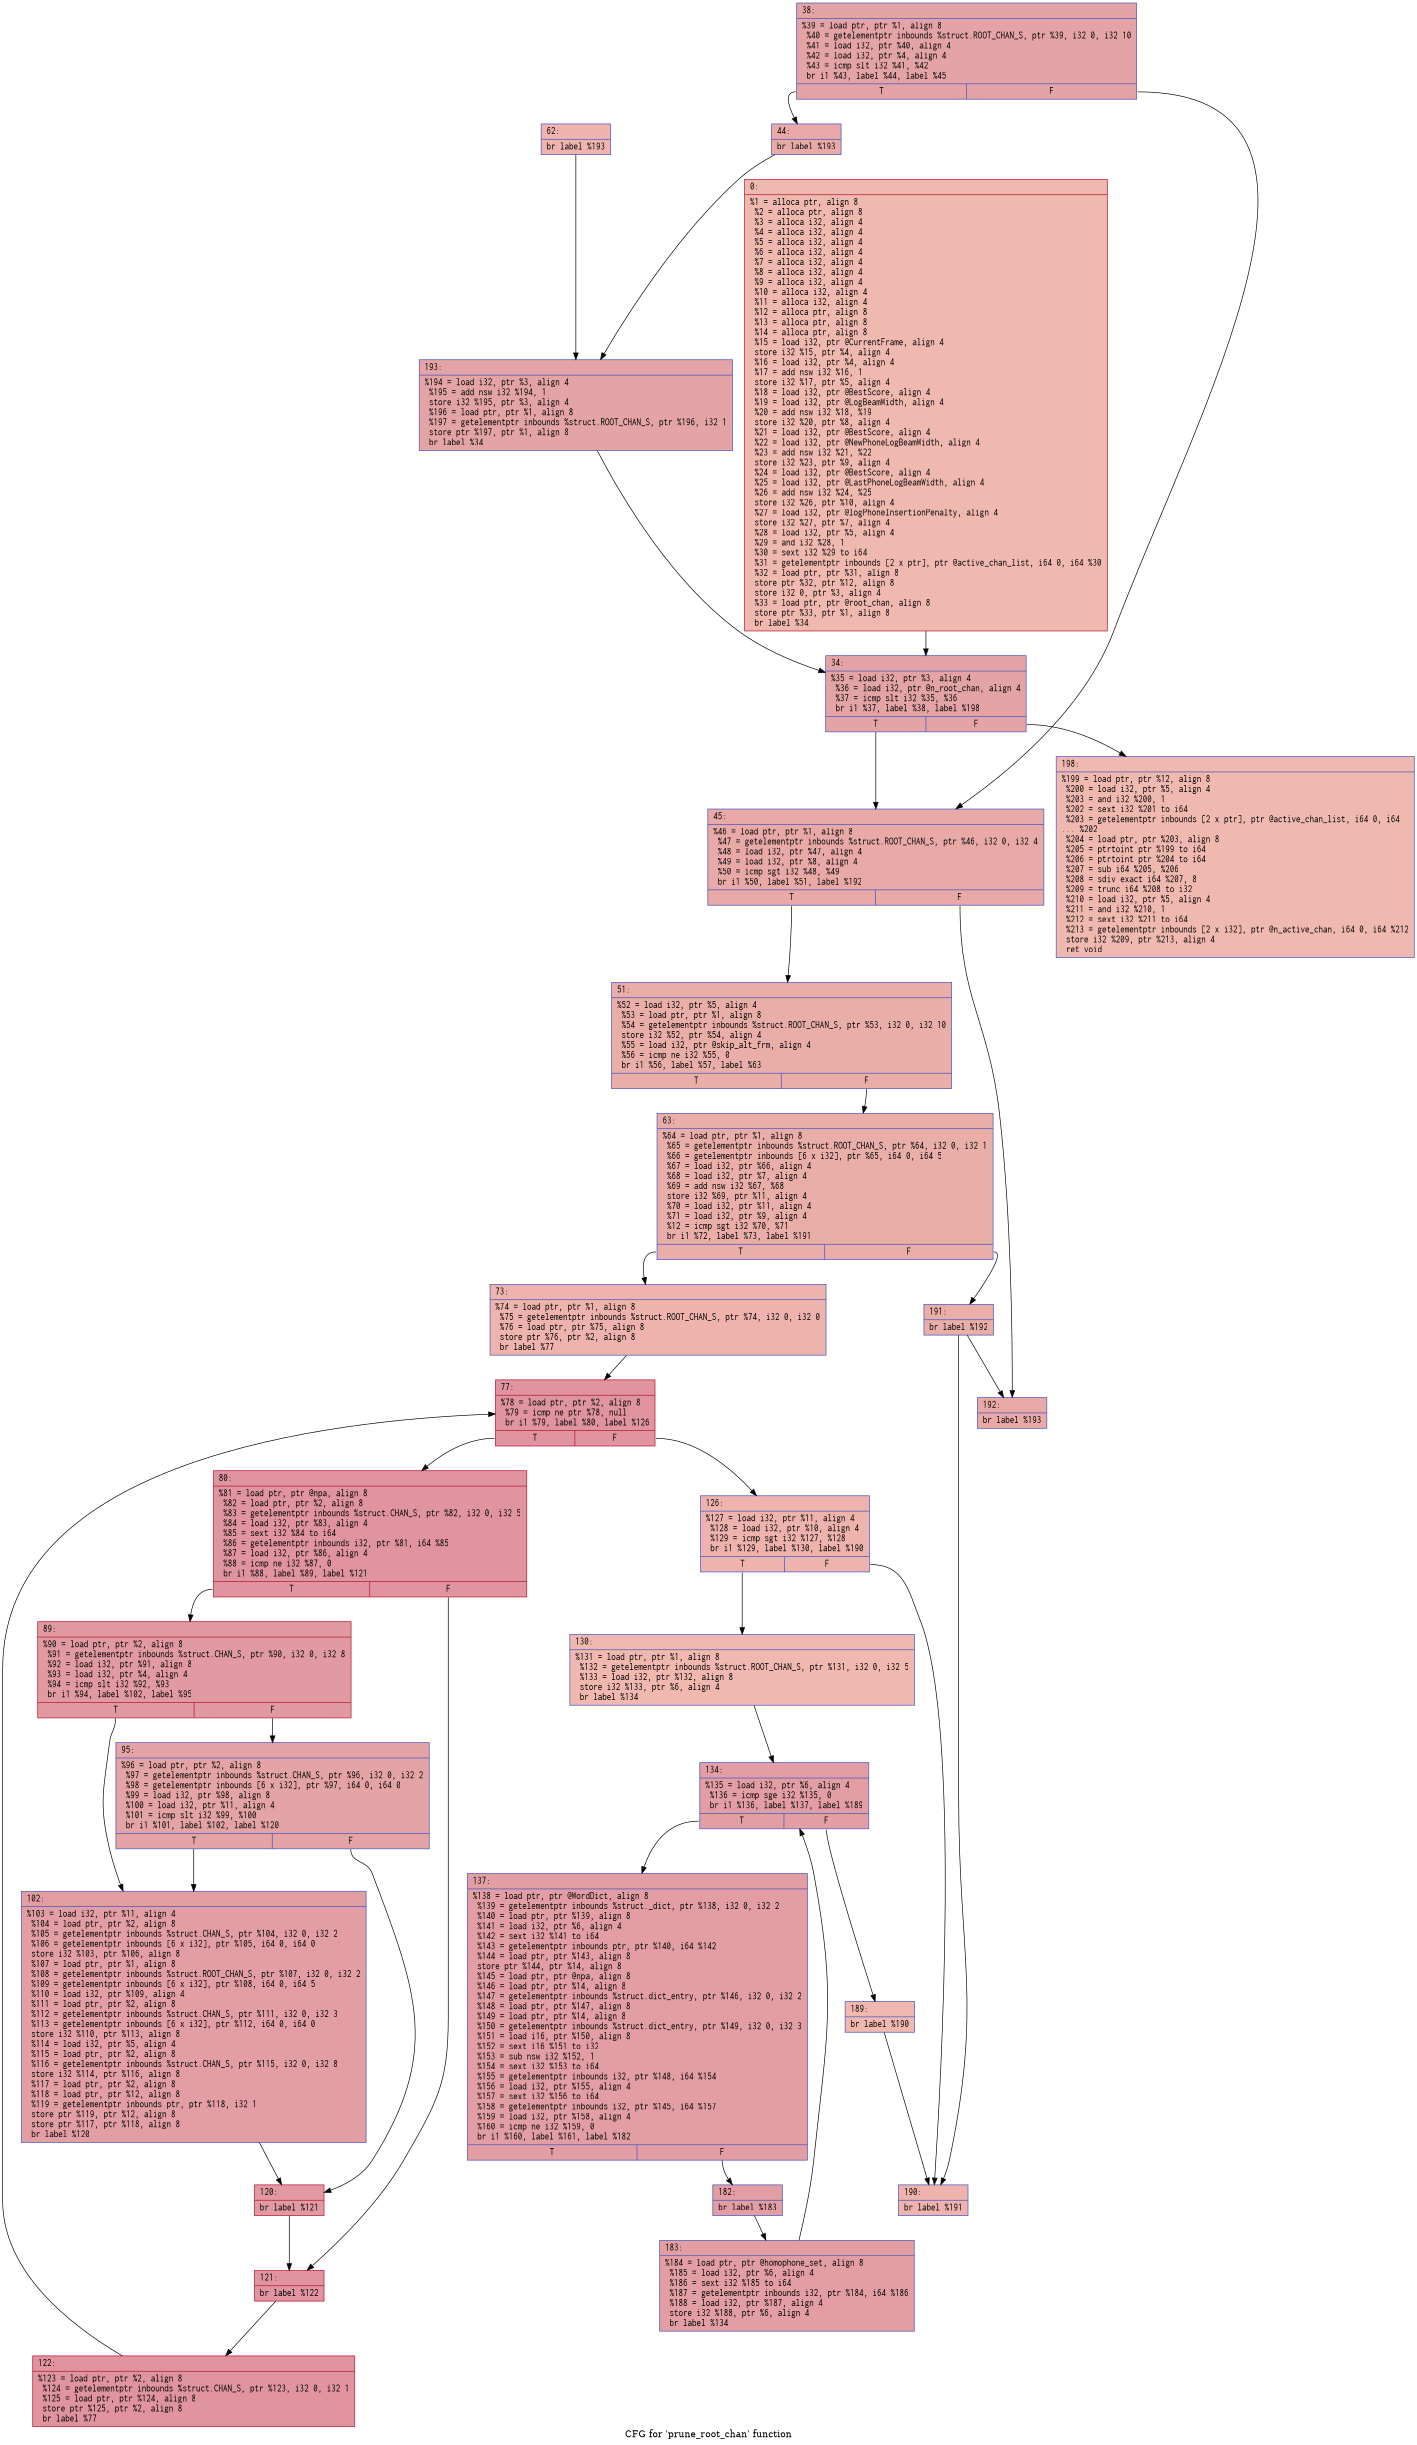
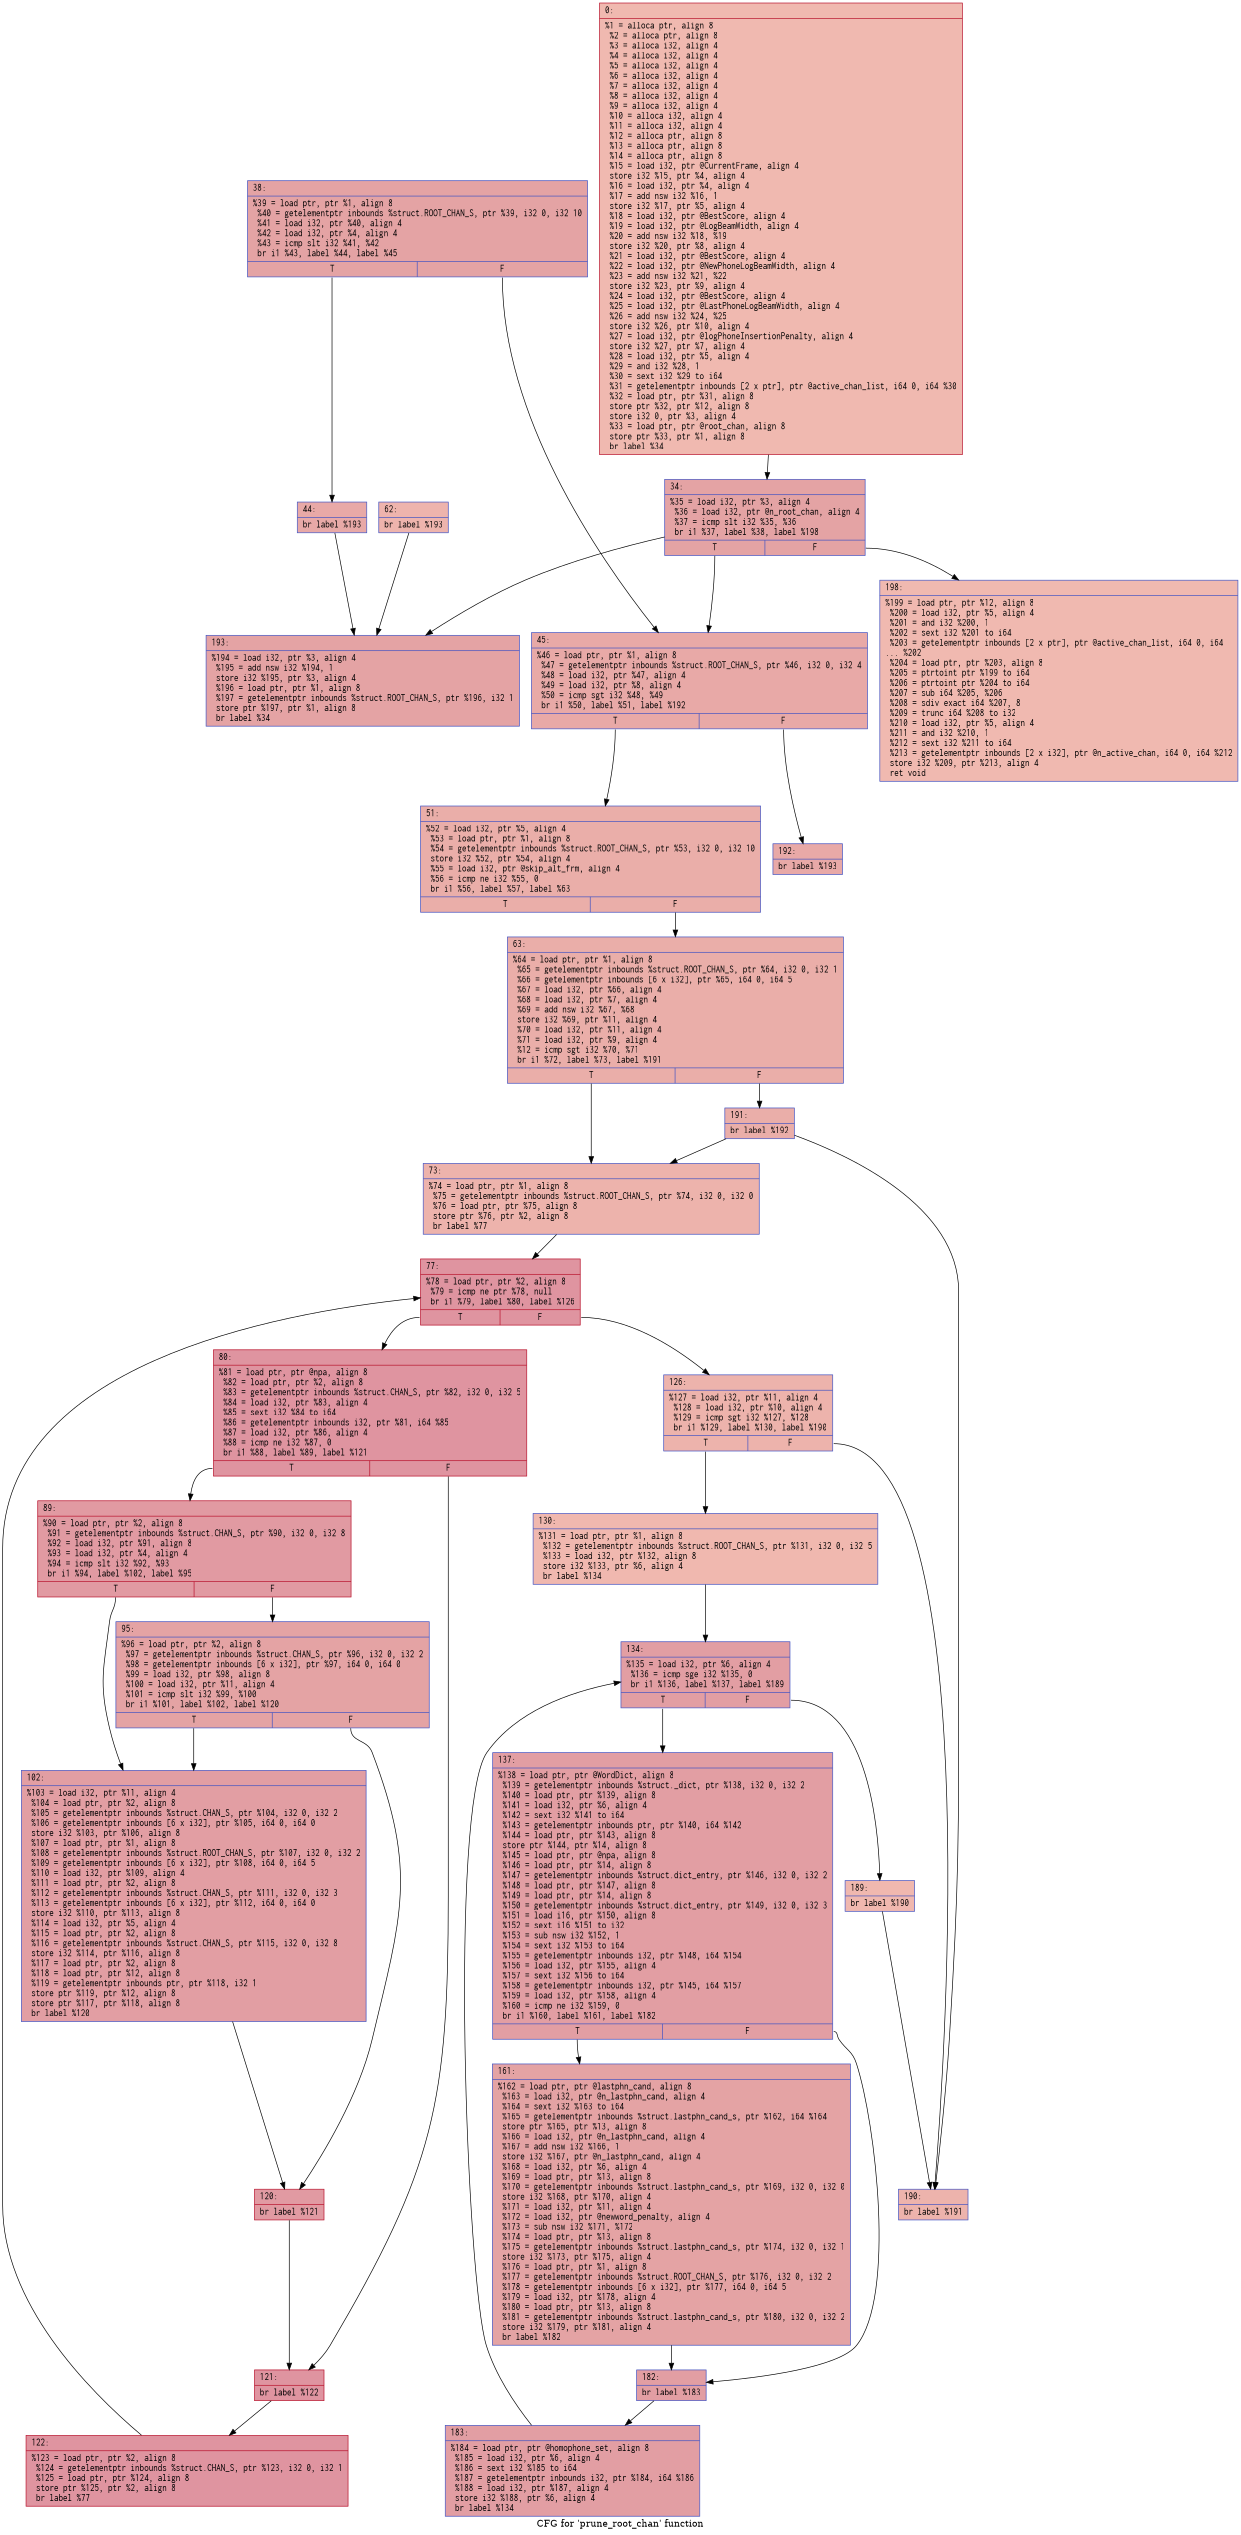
edge "193:" -> "34:": reversed
node "198:": text "%203 = and i32 %200, 1" -> "%201 = and i32 %200, 1"
edge "191:" -> "192:": now "191:" -> "73:"
node "161:": added
